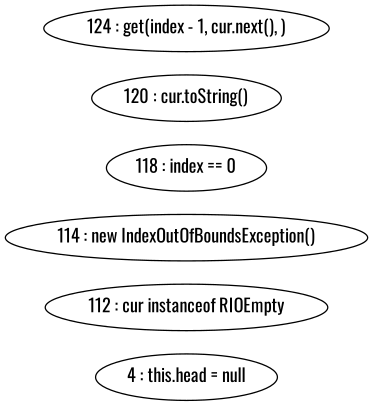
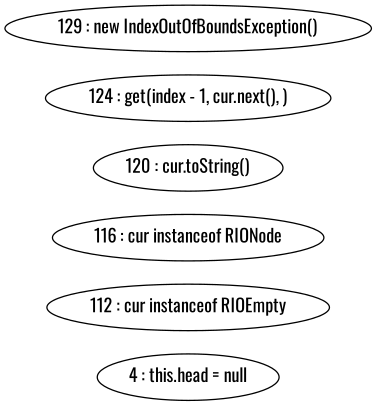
node "129 : new IndexOutOfBoundsException()": added
node "118 : index == 0": removed
node "114 : new IndexOutOfBoundsException()": removed
node "116 : cur instanceof RIONode": added
